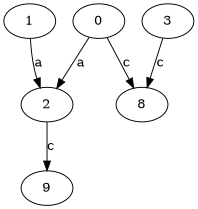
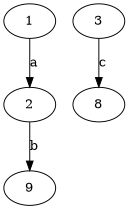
node "0": removed
edge "2" -> "9": label "c" -> "b"
